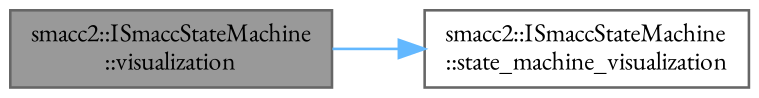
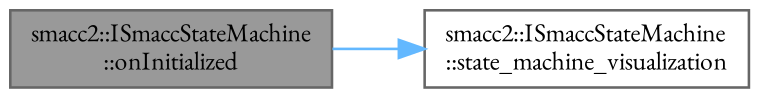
node "smacc2::ISmaccStateMachine ::visualization": label "smacc2::ISmaccStateMachine ::visualization" -> "smacc2::ISmaccStateMachine ::onInitialized"
